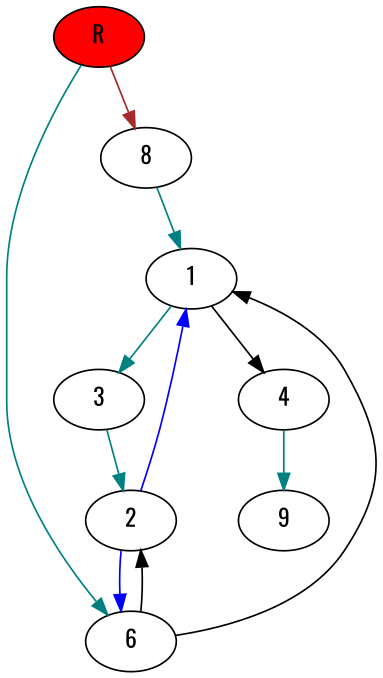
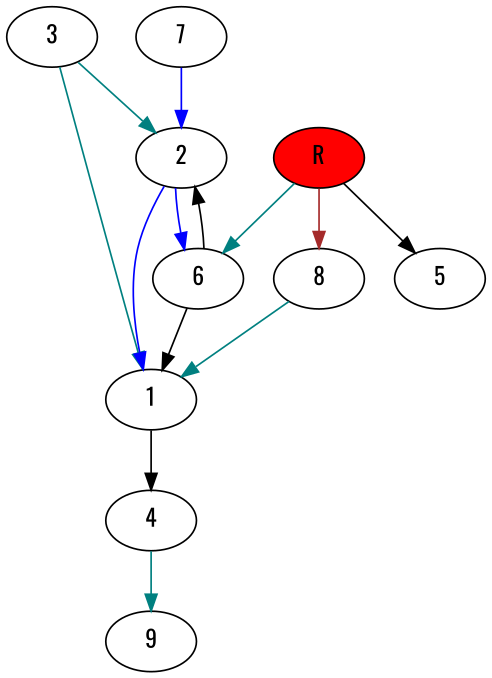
node "7": added
node "5": added
edge "1" -> "3": reversed
